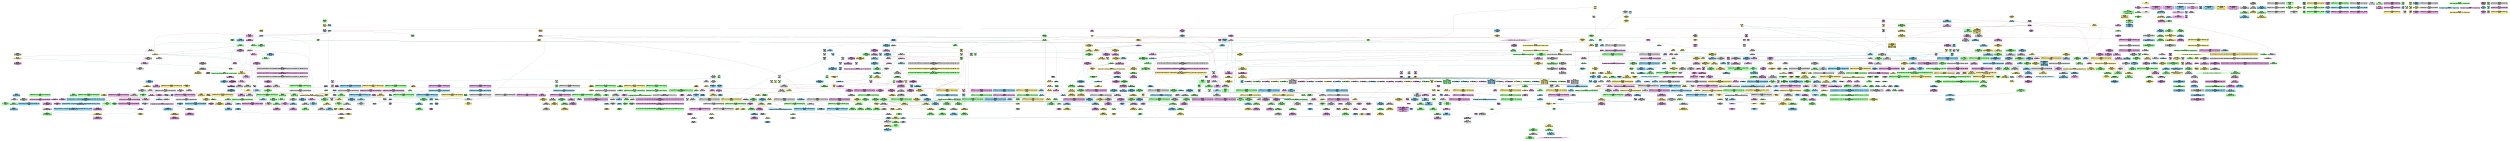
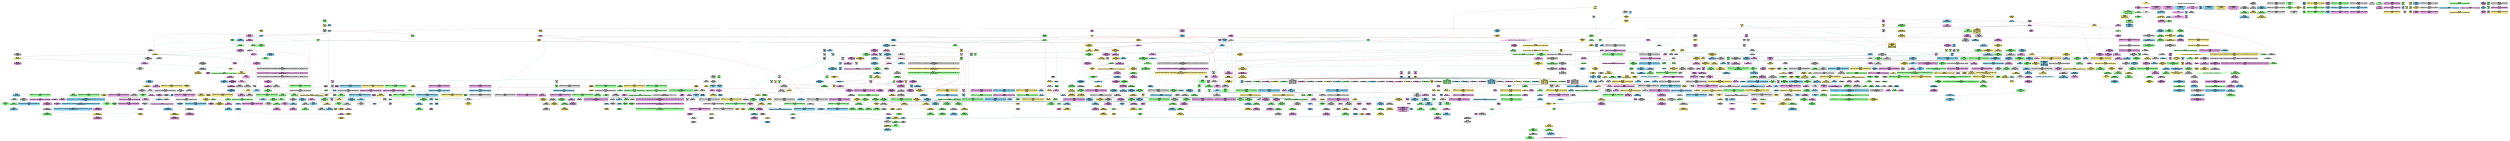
node "CE0x49ffd20": fillcolor plum -> palegreen
